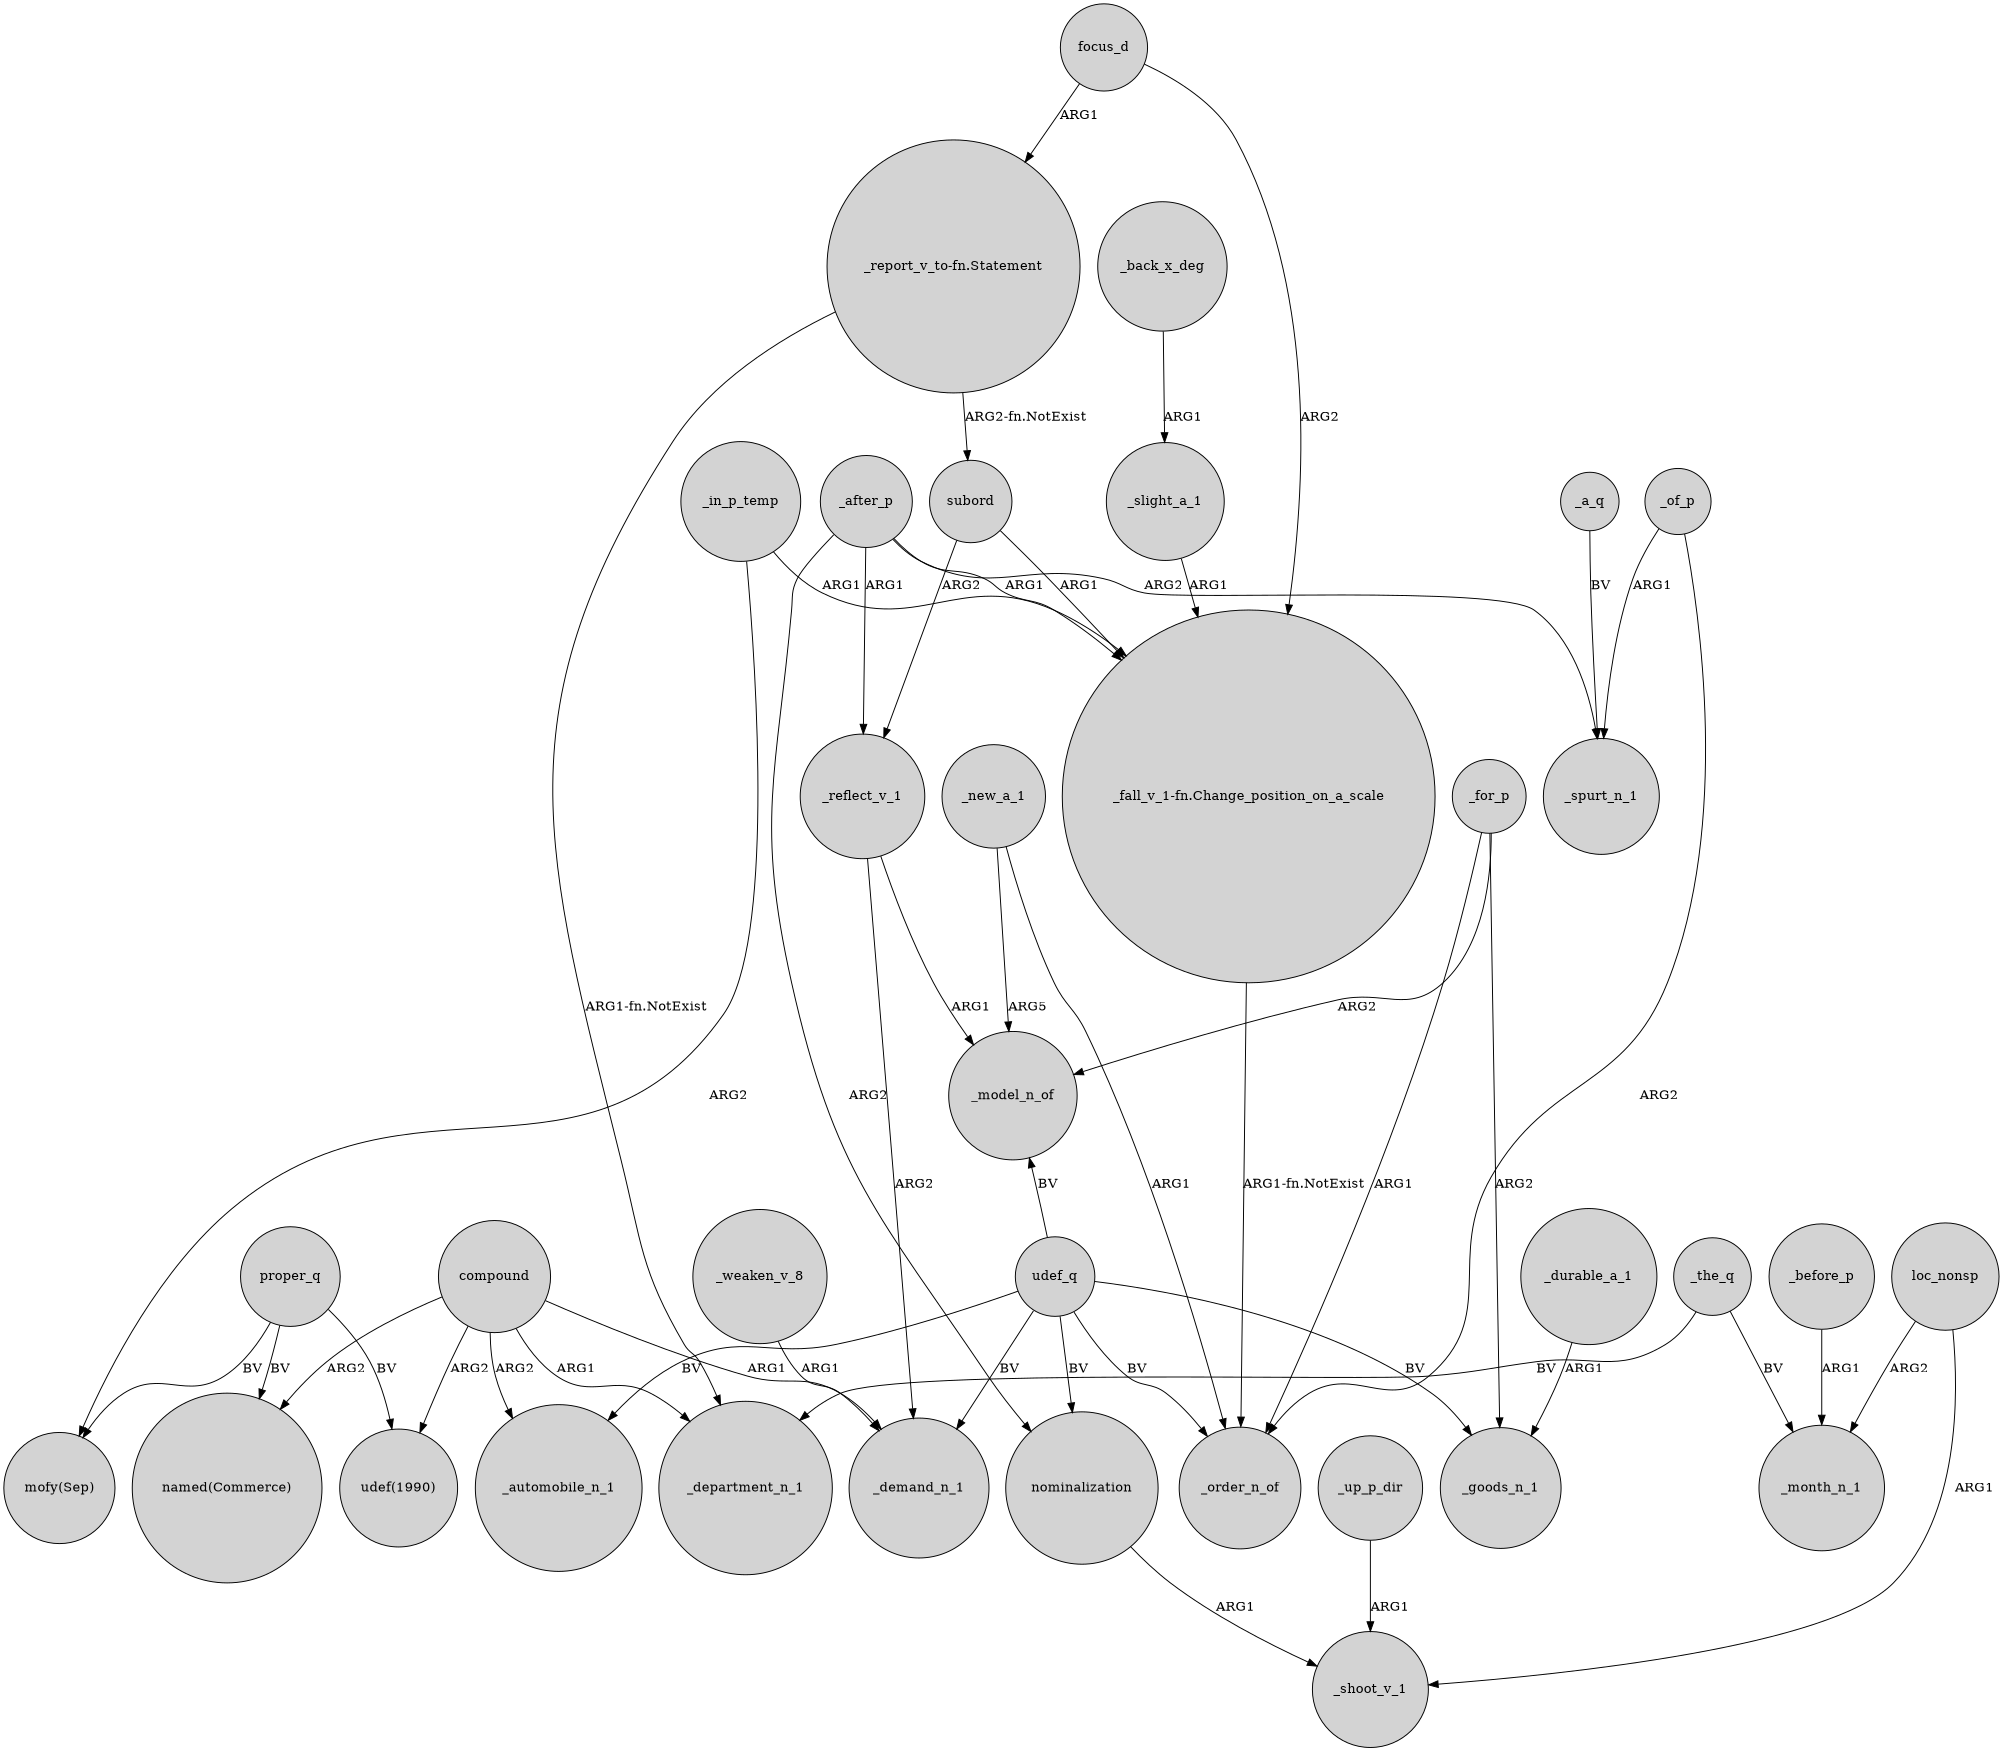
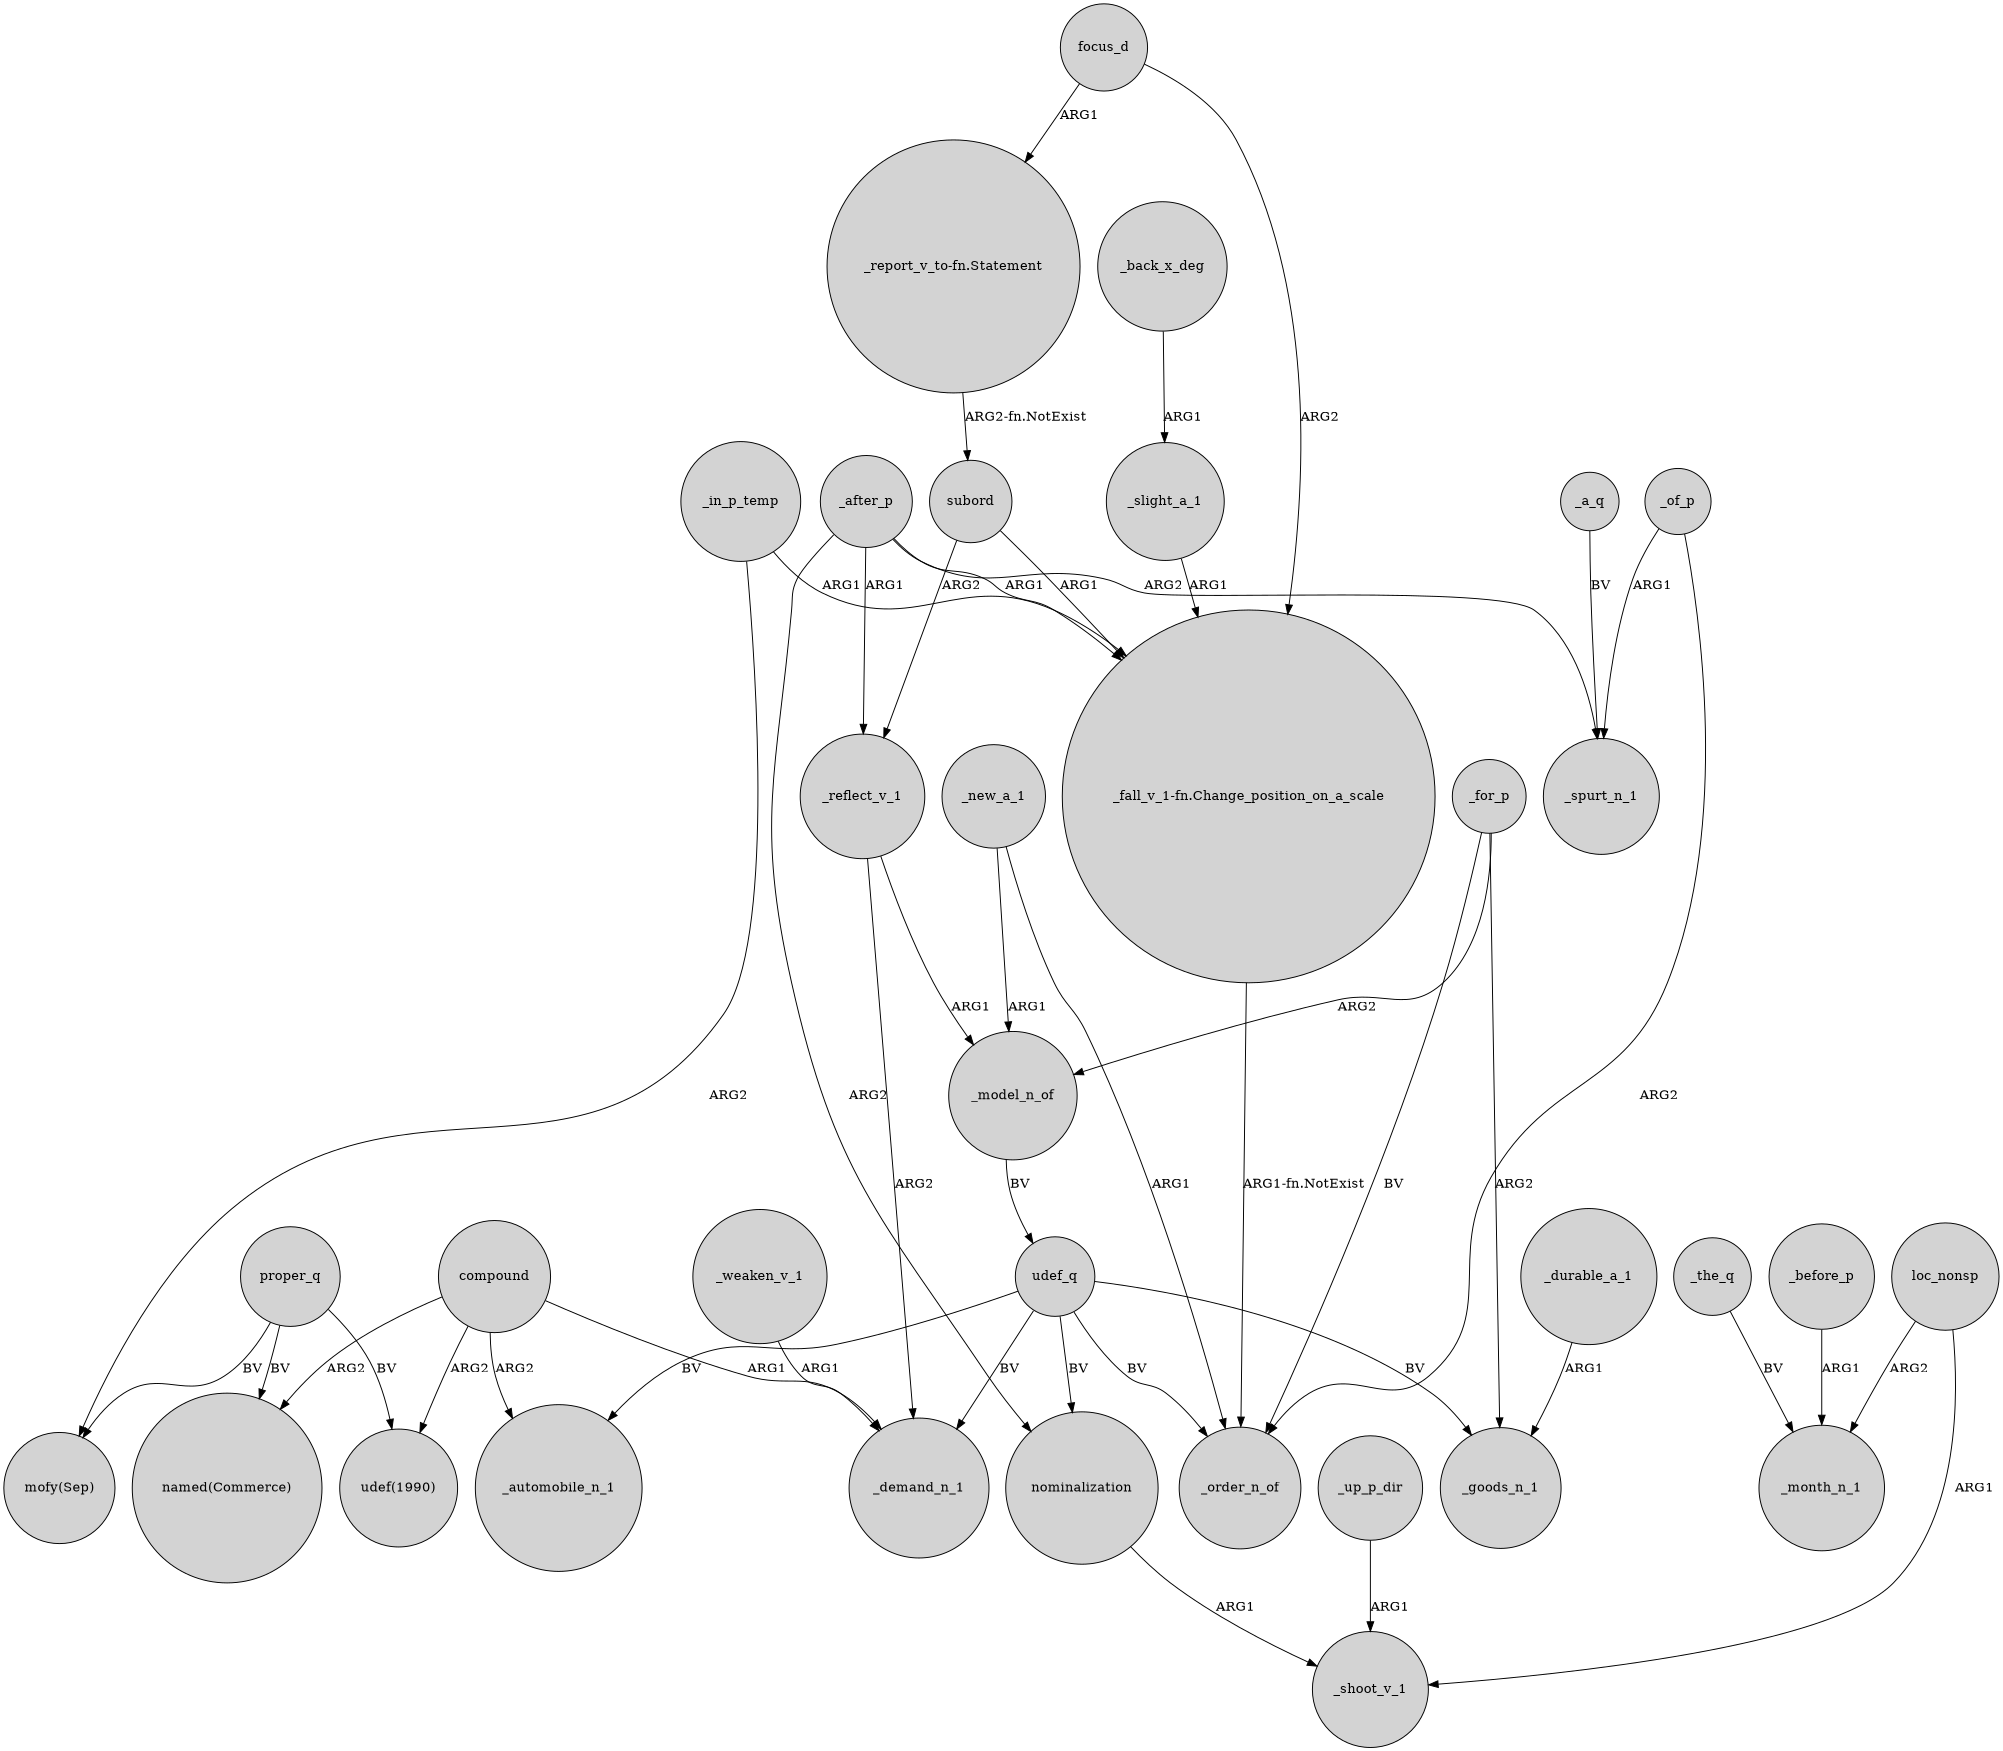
edge "_new_a_1" -> "_model_n_of": label "ARG5" -> "ARG1"
edge "_for_p" -> "_order_n_of": label "ARG1" -> "BV"
edge "udef_q" -> "_model_n_of": reversed
node "_weaken_v_8": label "_weaken_v_8" -> "_weaken_v_1"
node "_department_n_1": removed
